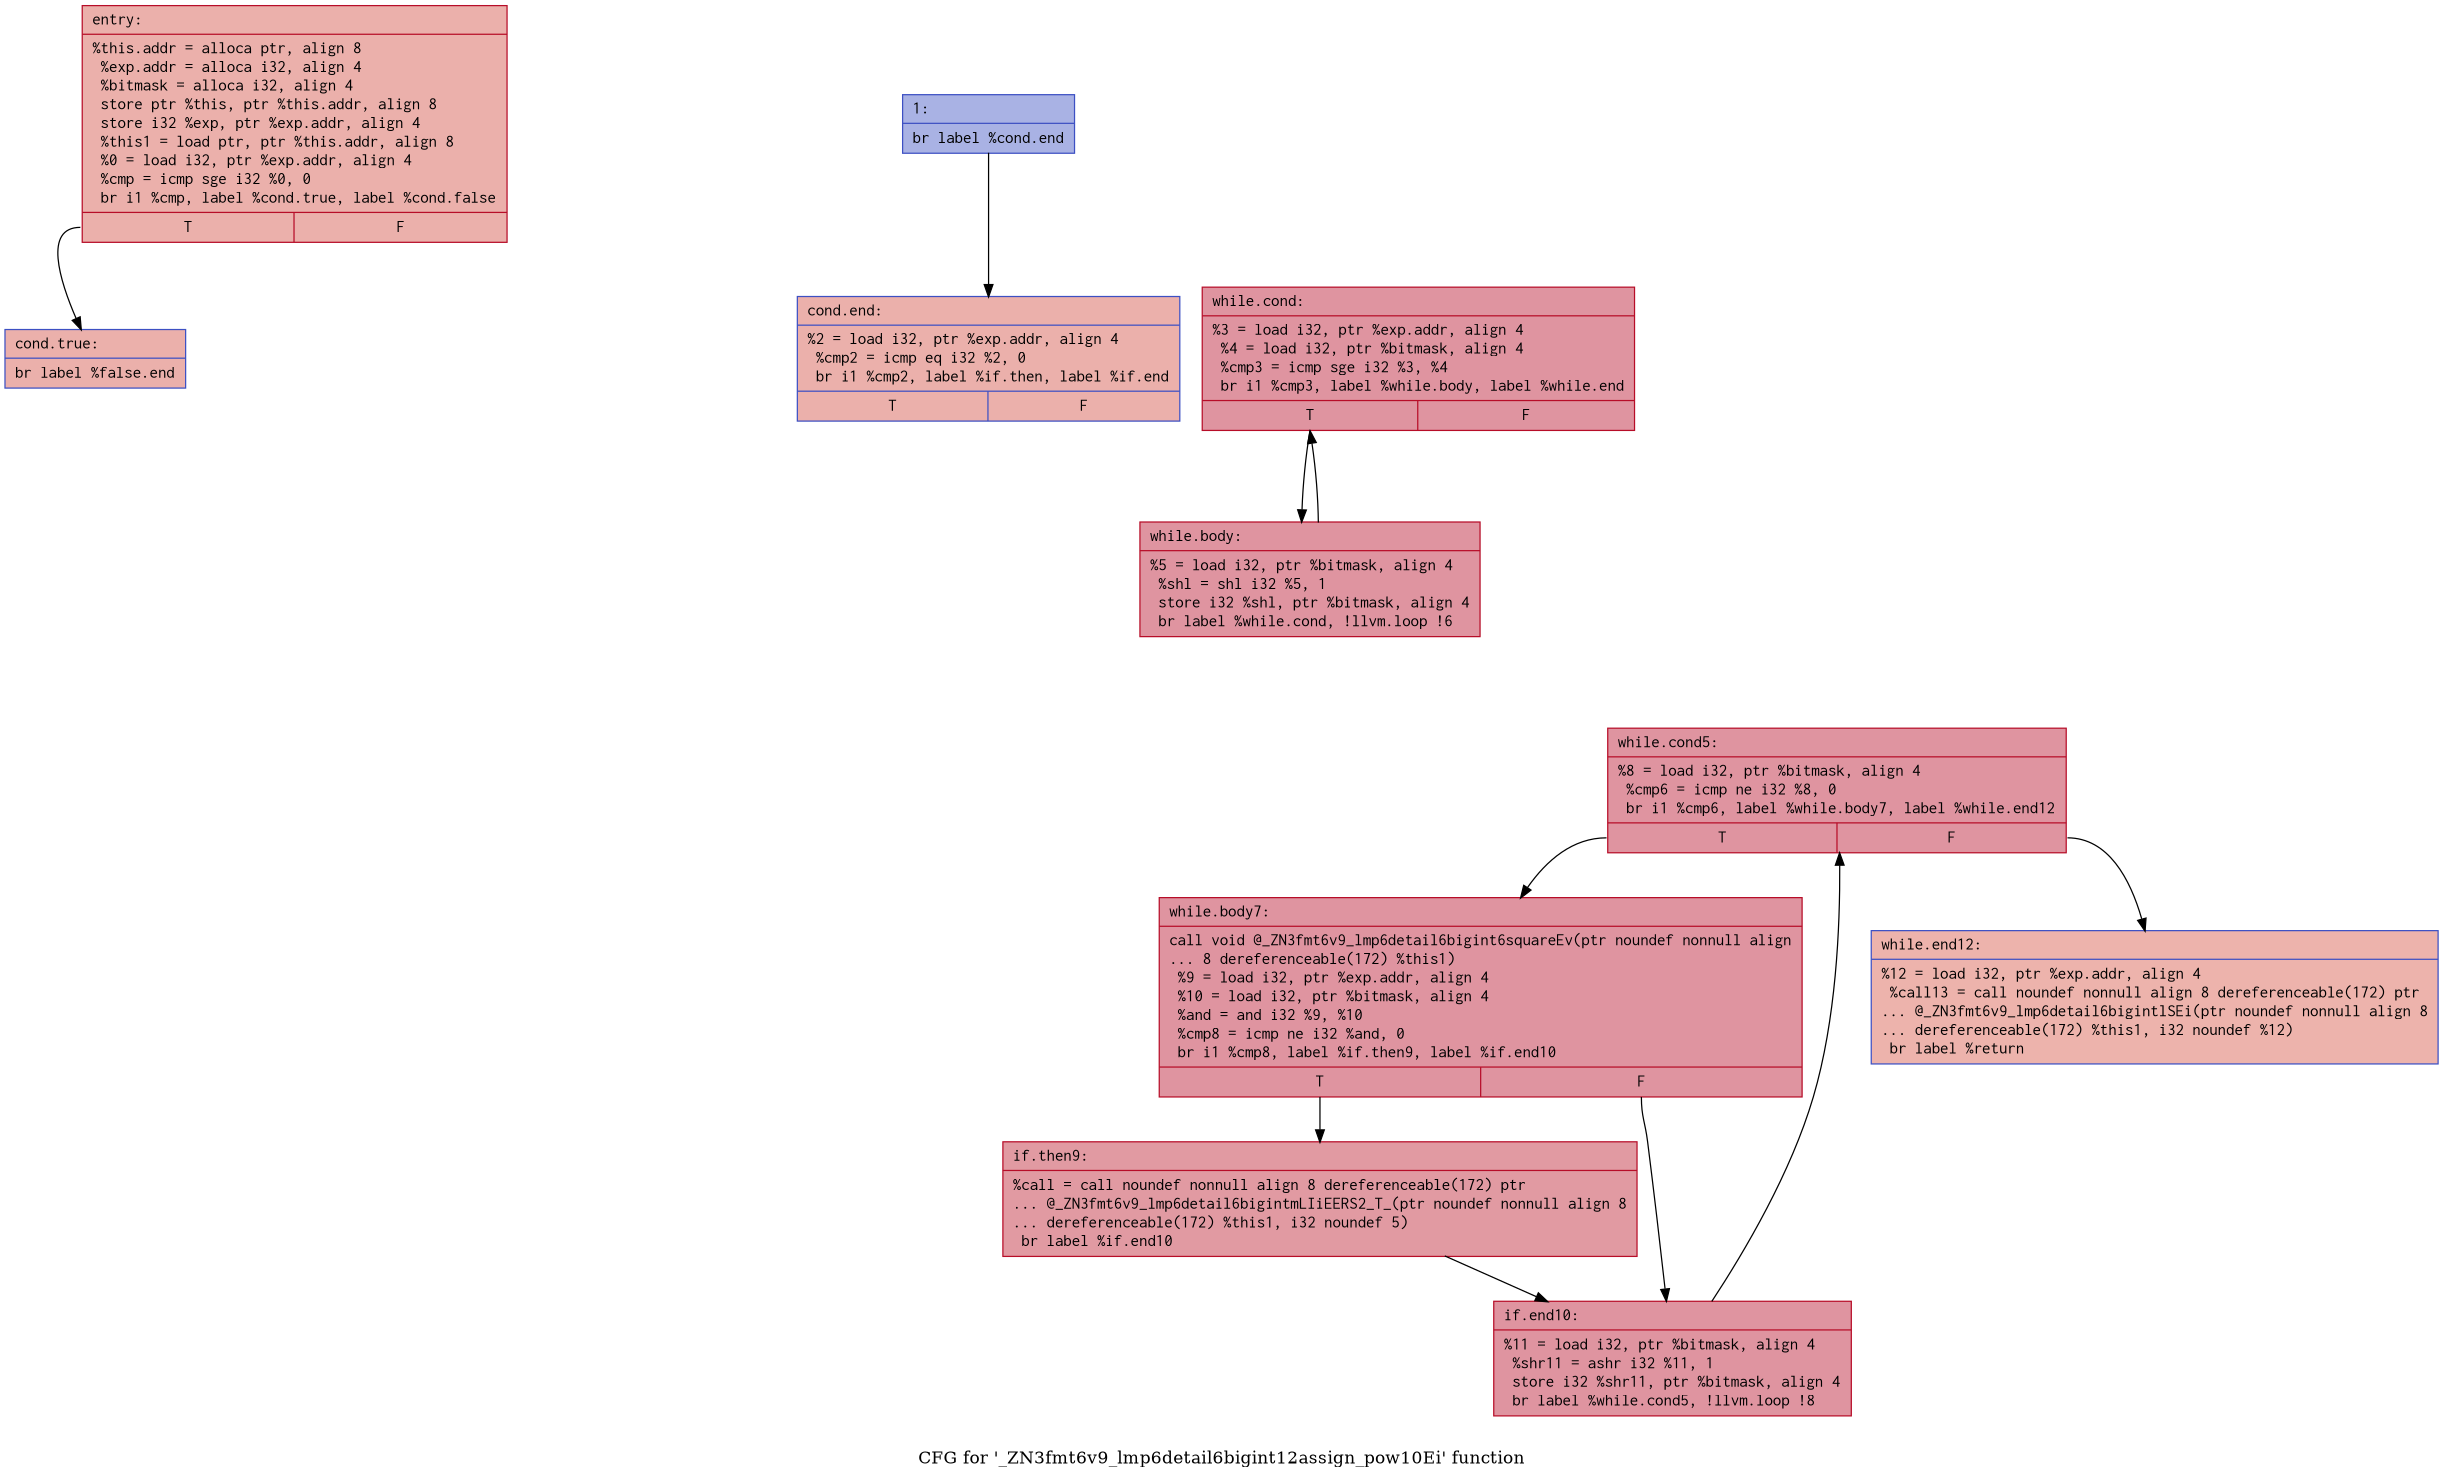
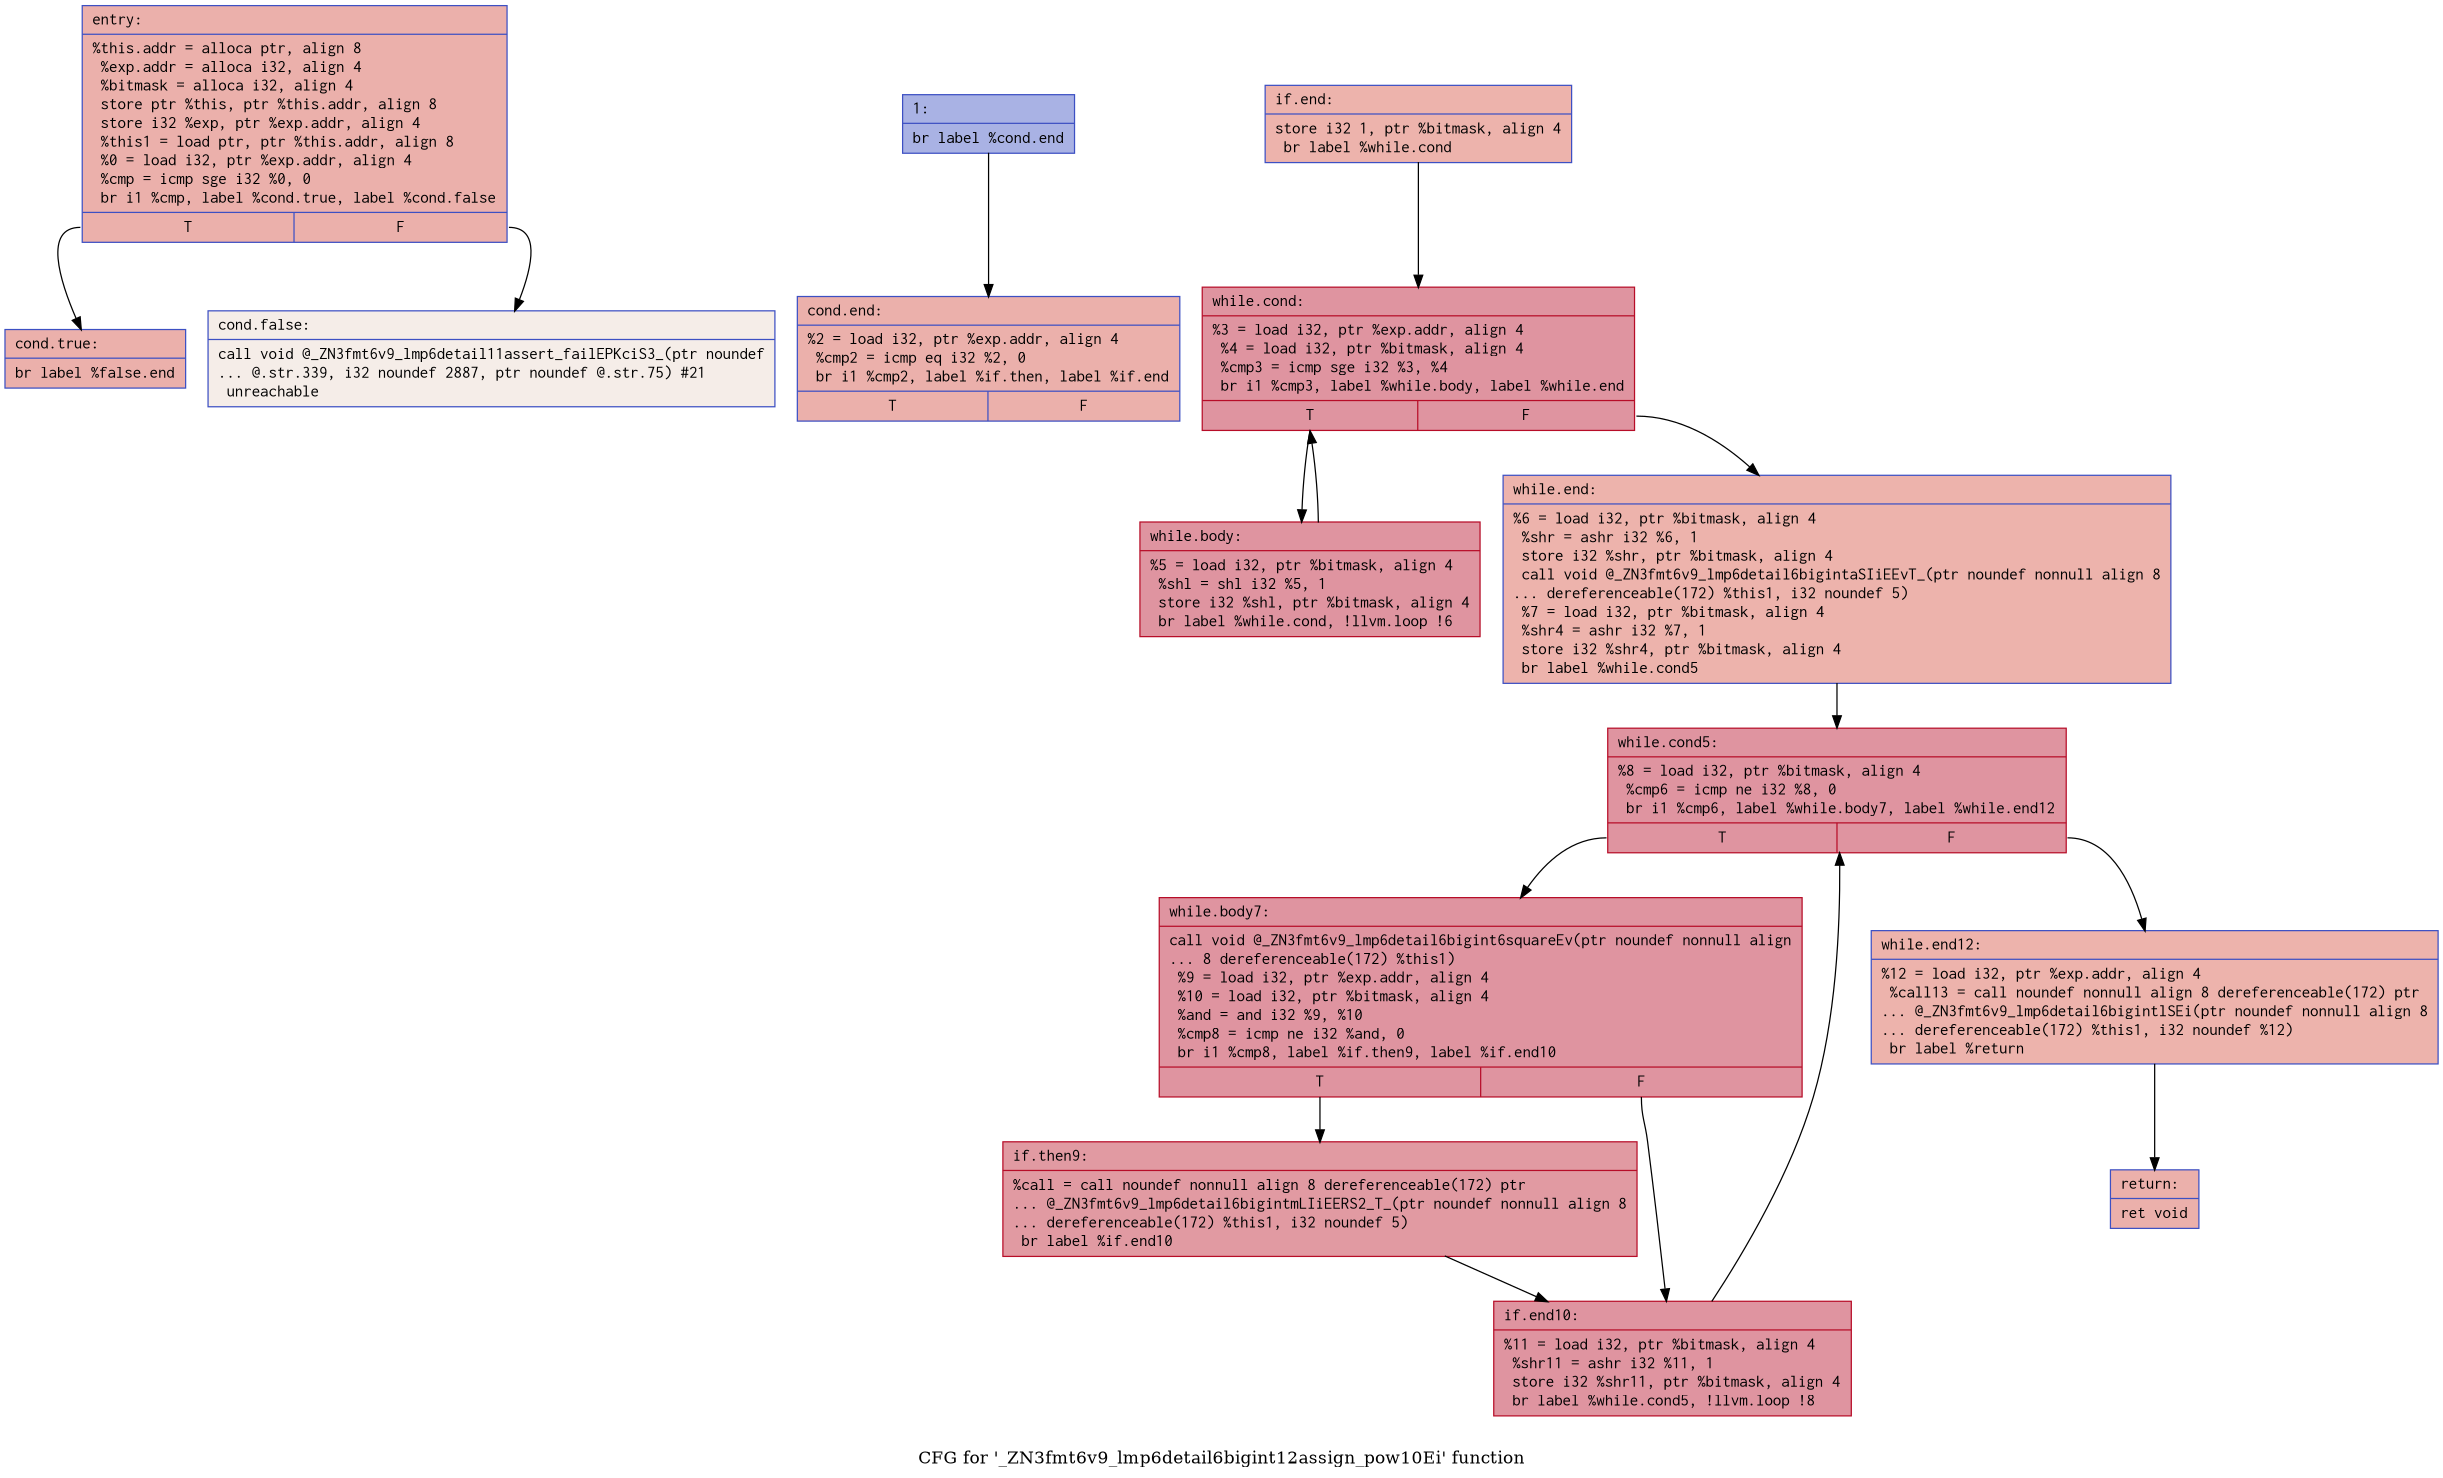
node "entry:": color #b70d28ff -> #3d50c3ff
node "if.end:": added
node "cond.false:": added
node "while.end:": added
node "return:": added
